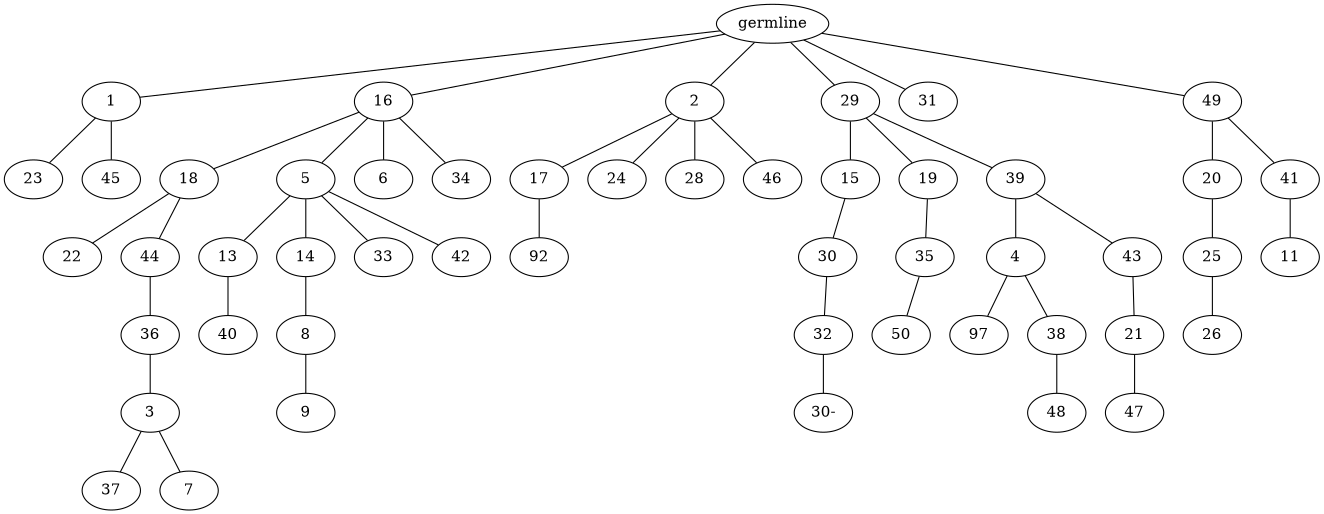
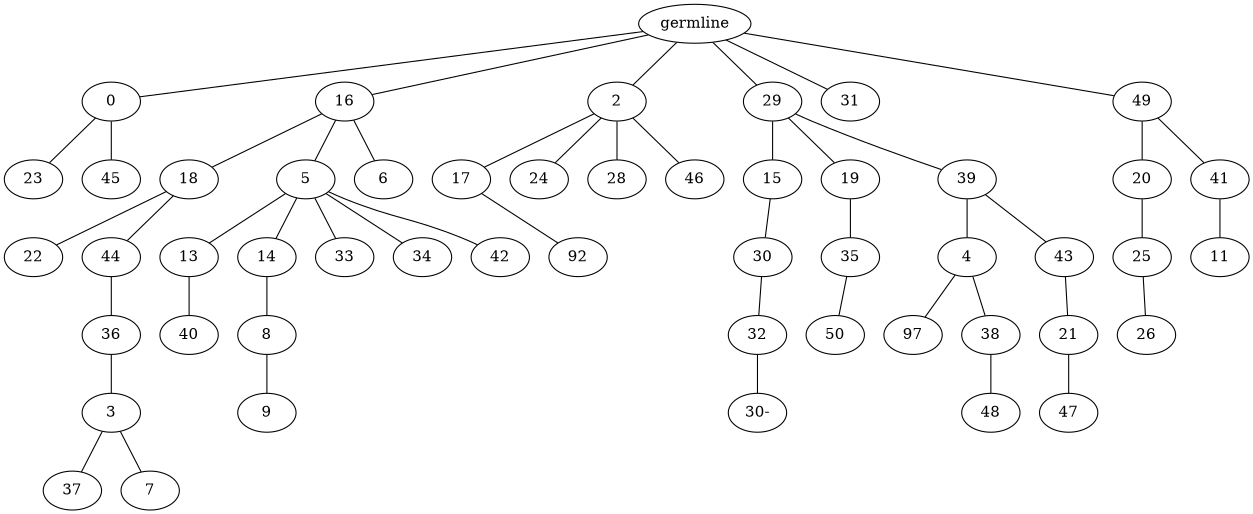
node "1": label "1" -> "0"
edge "16" -- "34": now "5" -- "34"
